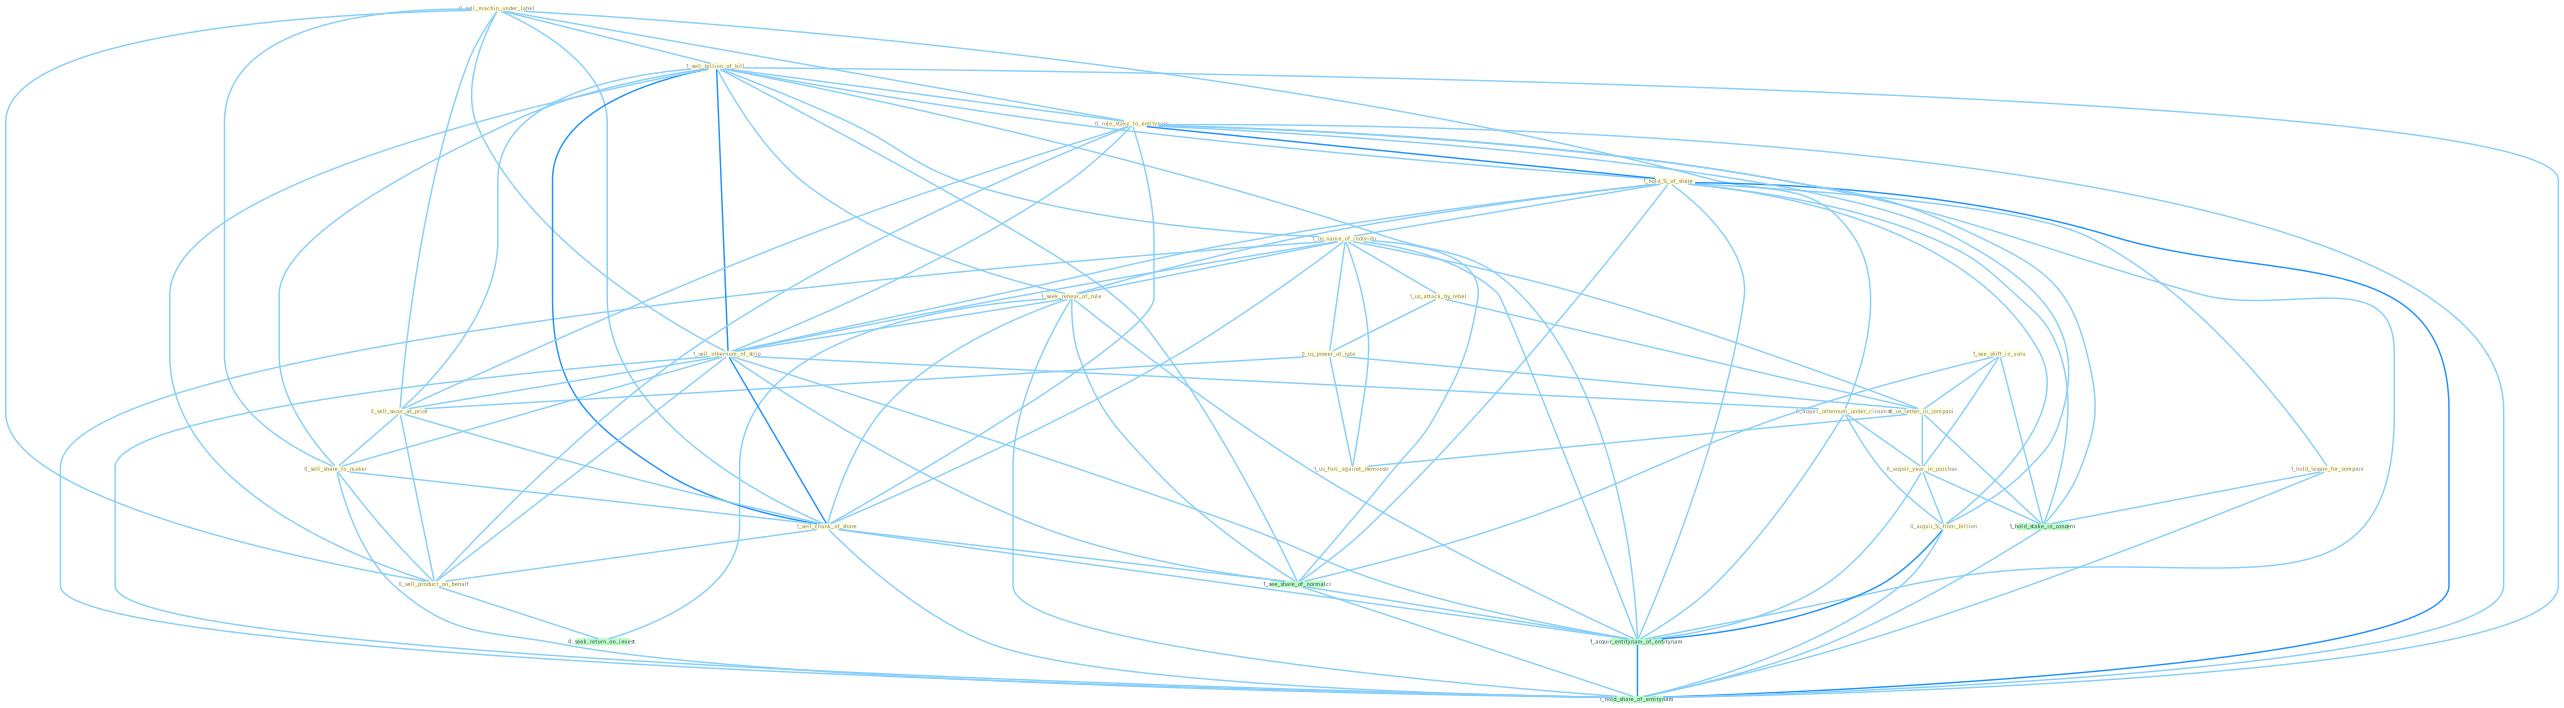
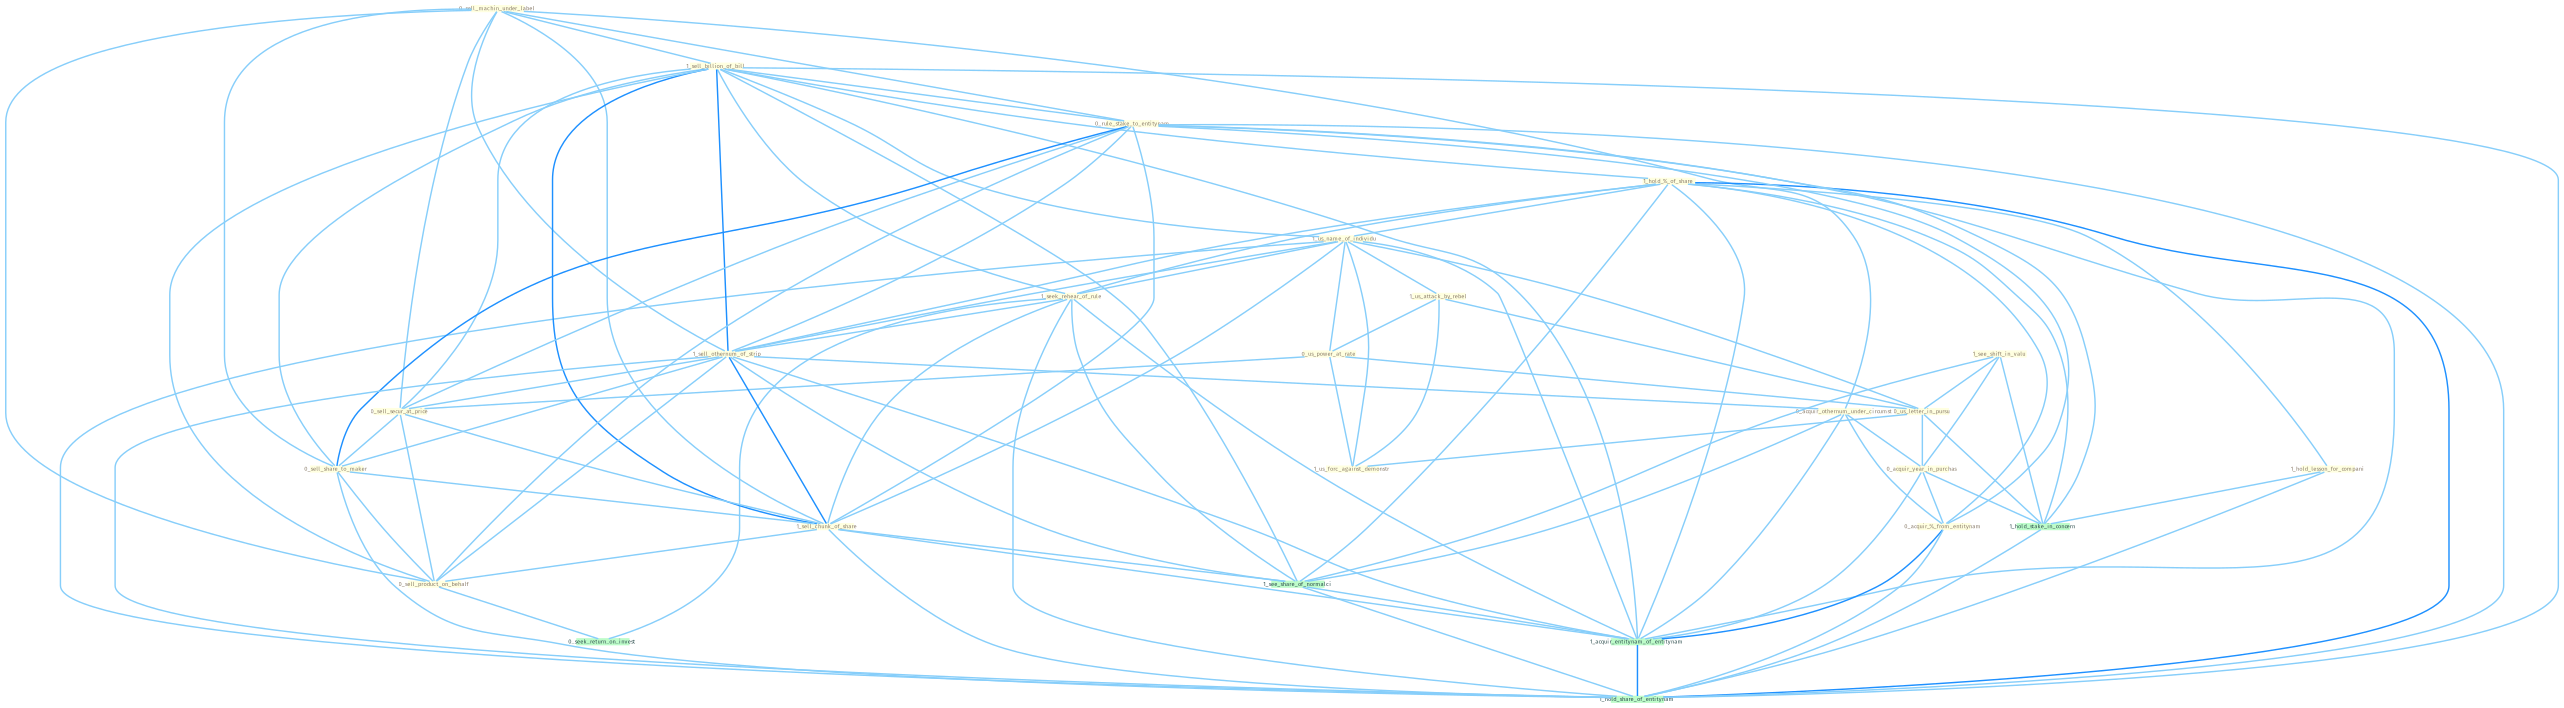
edge "0_rule_stake_to_entitynam" -- "1_hold_%_of_share": now "0_rule_stake_to_entitynam" -- "0_sell_share_to_maker"
edge "1_us_attack_by_rebel" -- "1_us_forc_against_demonstr": added
edge "1_us_name_of_individu" -- "1_see_share_of_normalci": now "0_acquir_othernum_under_circumst" -- "1_see_share_of_normalci"
node "0_us_letter_in_compani": label "0_us_letter_in_compani" -> "0_us_letter_in_pursu"
node "0_acquir_%_from_billion": label "0_acquir_%_from_billion" -> "0_acquir_%_from_entitynam"
